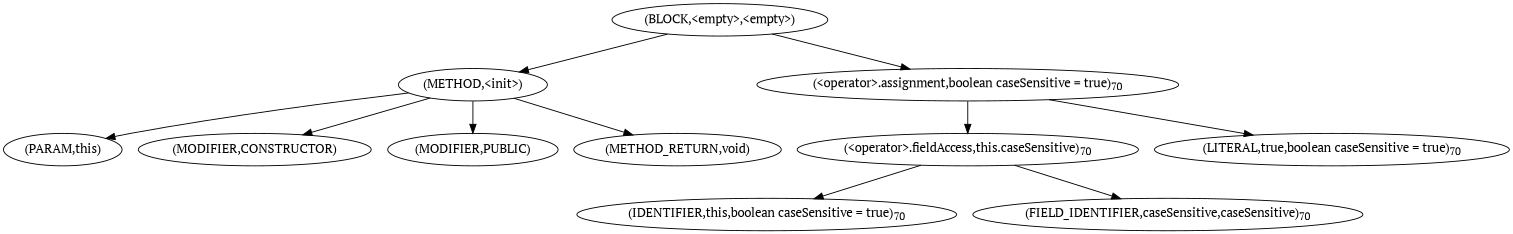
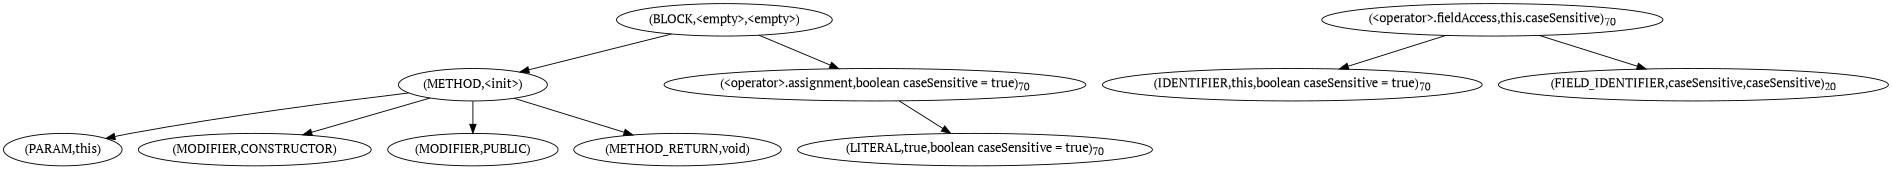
edge "(<operator>.assignment,boolean caseSensitive = true)" -> "(<operator>.fieldAccess,this.caseSensitive)": removed
node "(FIELD_IDENTIFIER,caseSensitive,caseSensitive)": text "70" -> "20"
